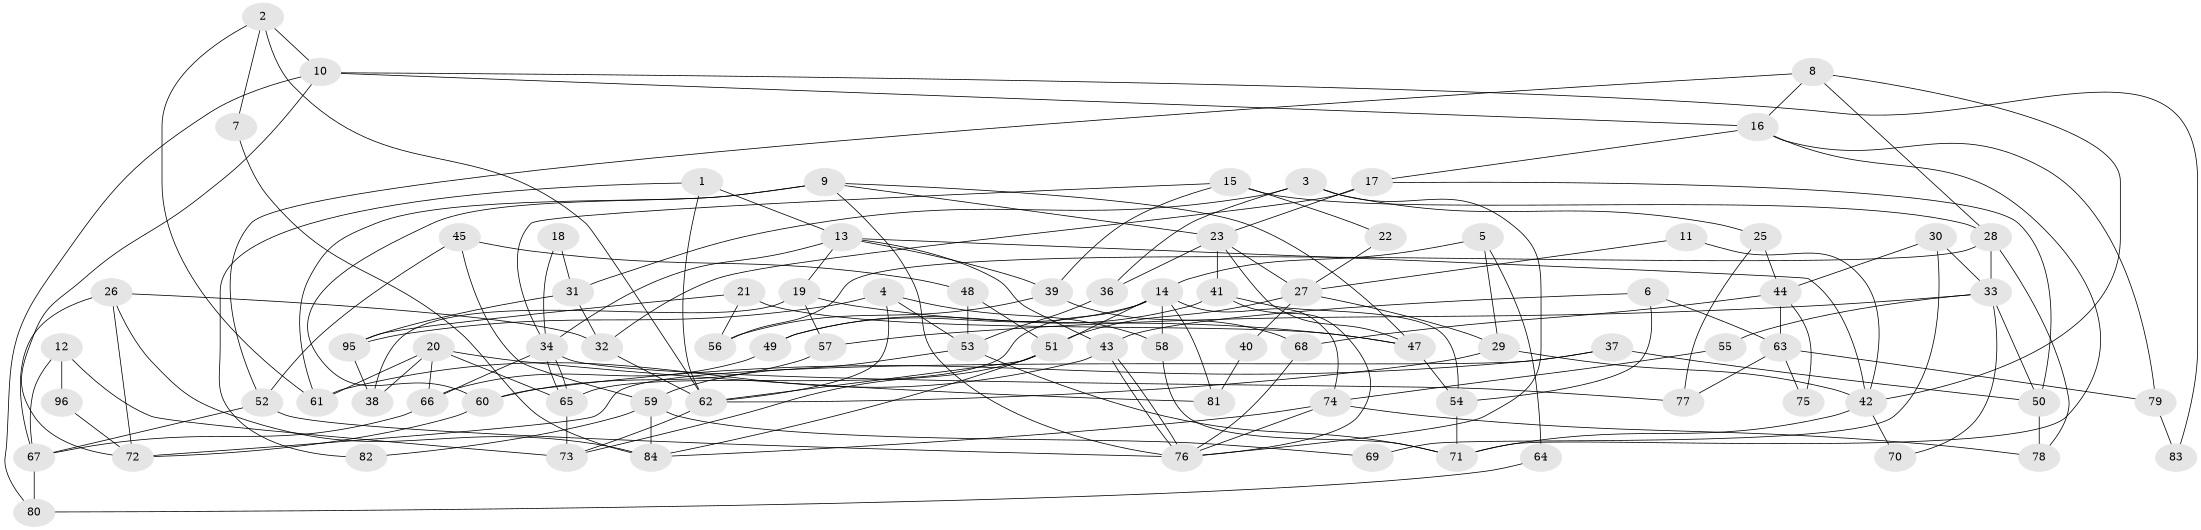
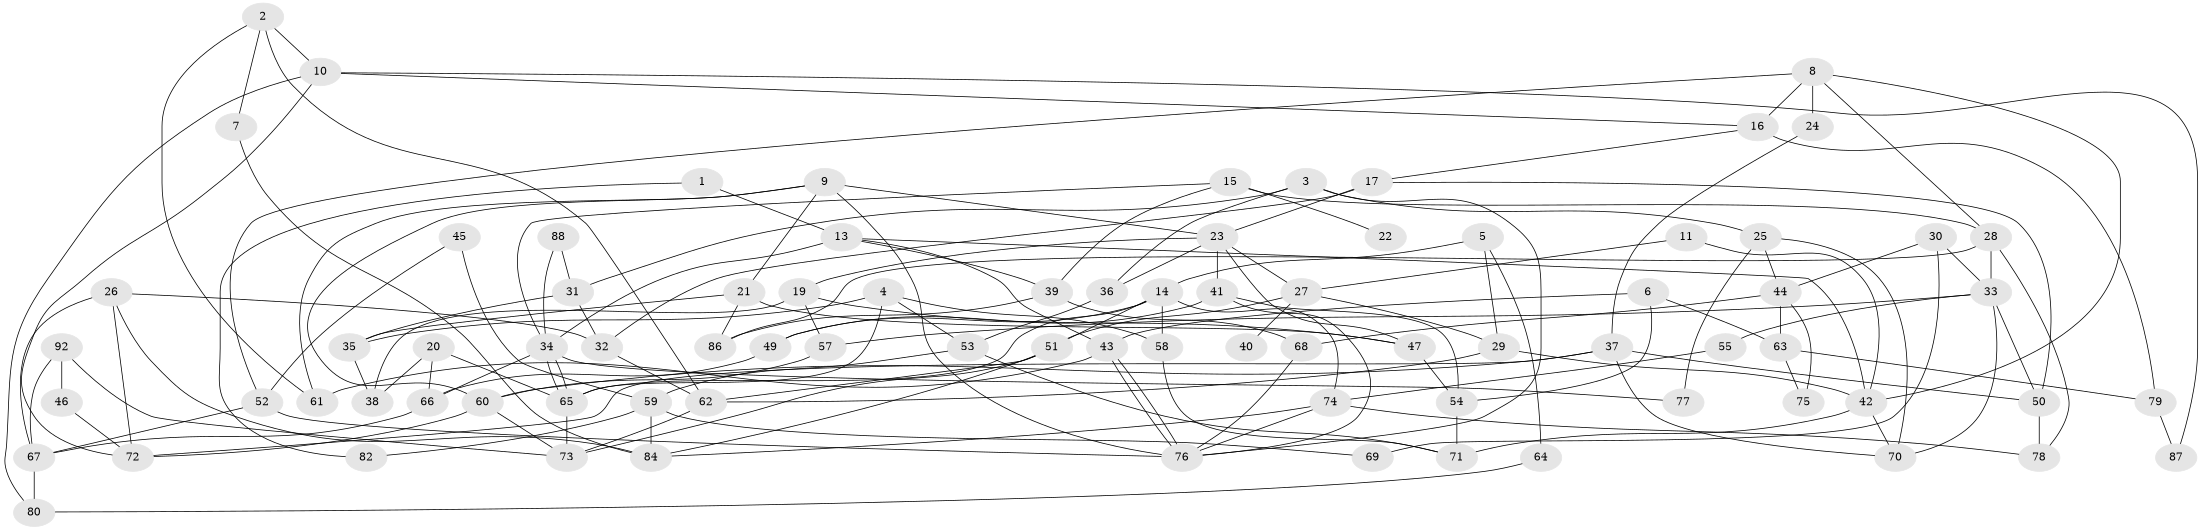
node "24": added
edge "9" -- "47": now "9" -- "21"
node "18": label "18" -> "88"
edge "22" -- "27": removed
edge "13" -- "19": now "23" -- "19"
edge "1" -- "62": removed
node "48": removed
edge "25" -- "70": added
node "12": label "12" -> "92"
node "95": label "95" -> "35"
node "56": label "56" -> "86"
edge "4" -- "62": now "4" -- "65"
edge "20" -- "61": removed
edge "63" -- "77": removed
node "96": label "96" -> "46"
node "81": removed
edge "60" -- "73": added
edge "16" -- "71": removed
edge "37" -- "70": added
node "83": label "83" -> "87"
